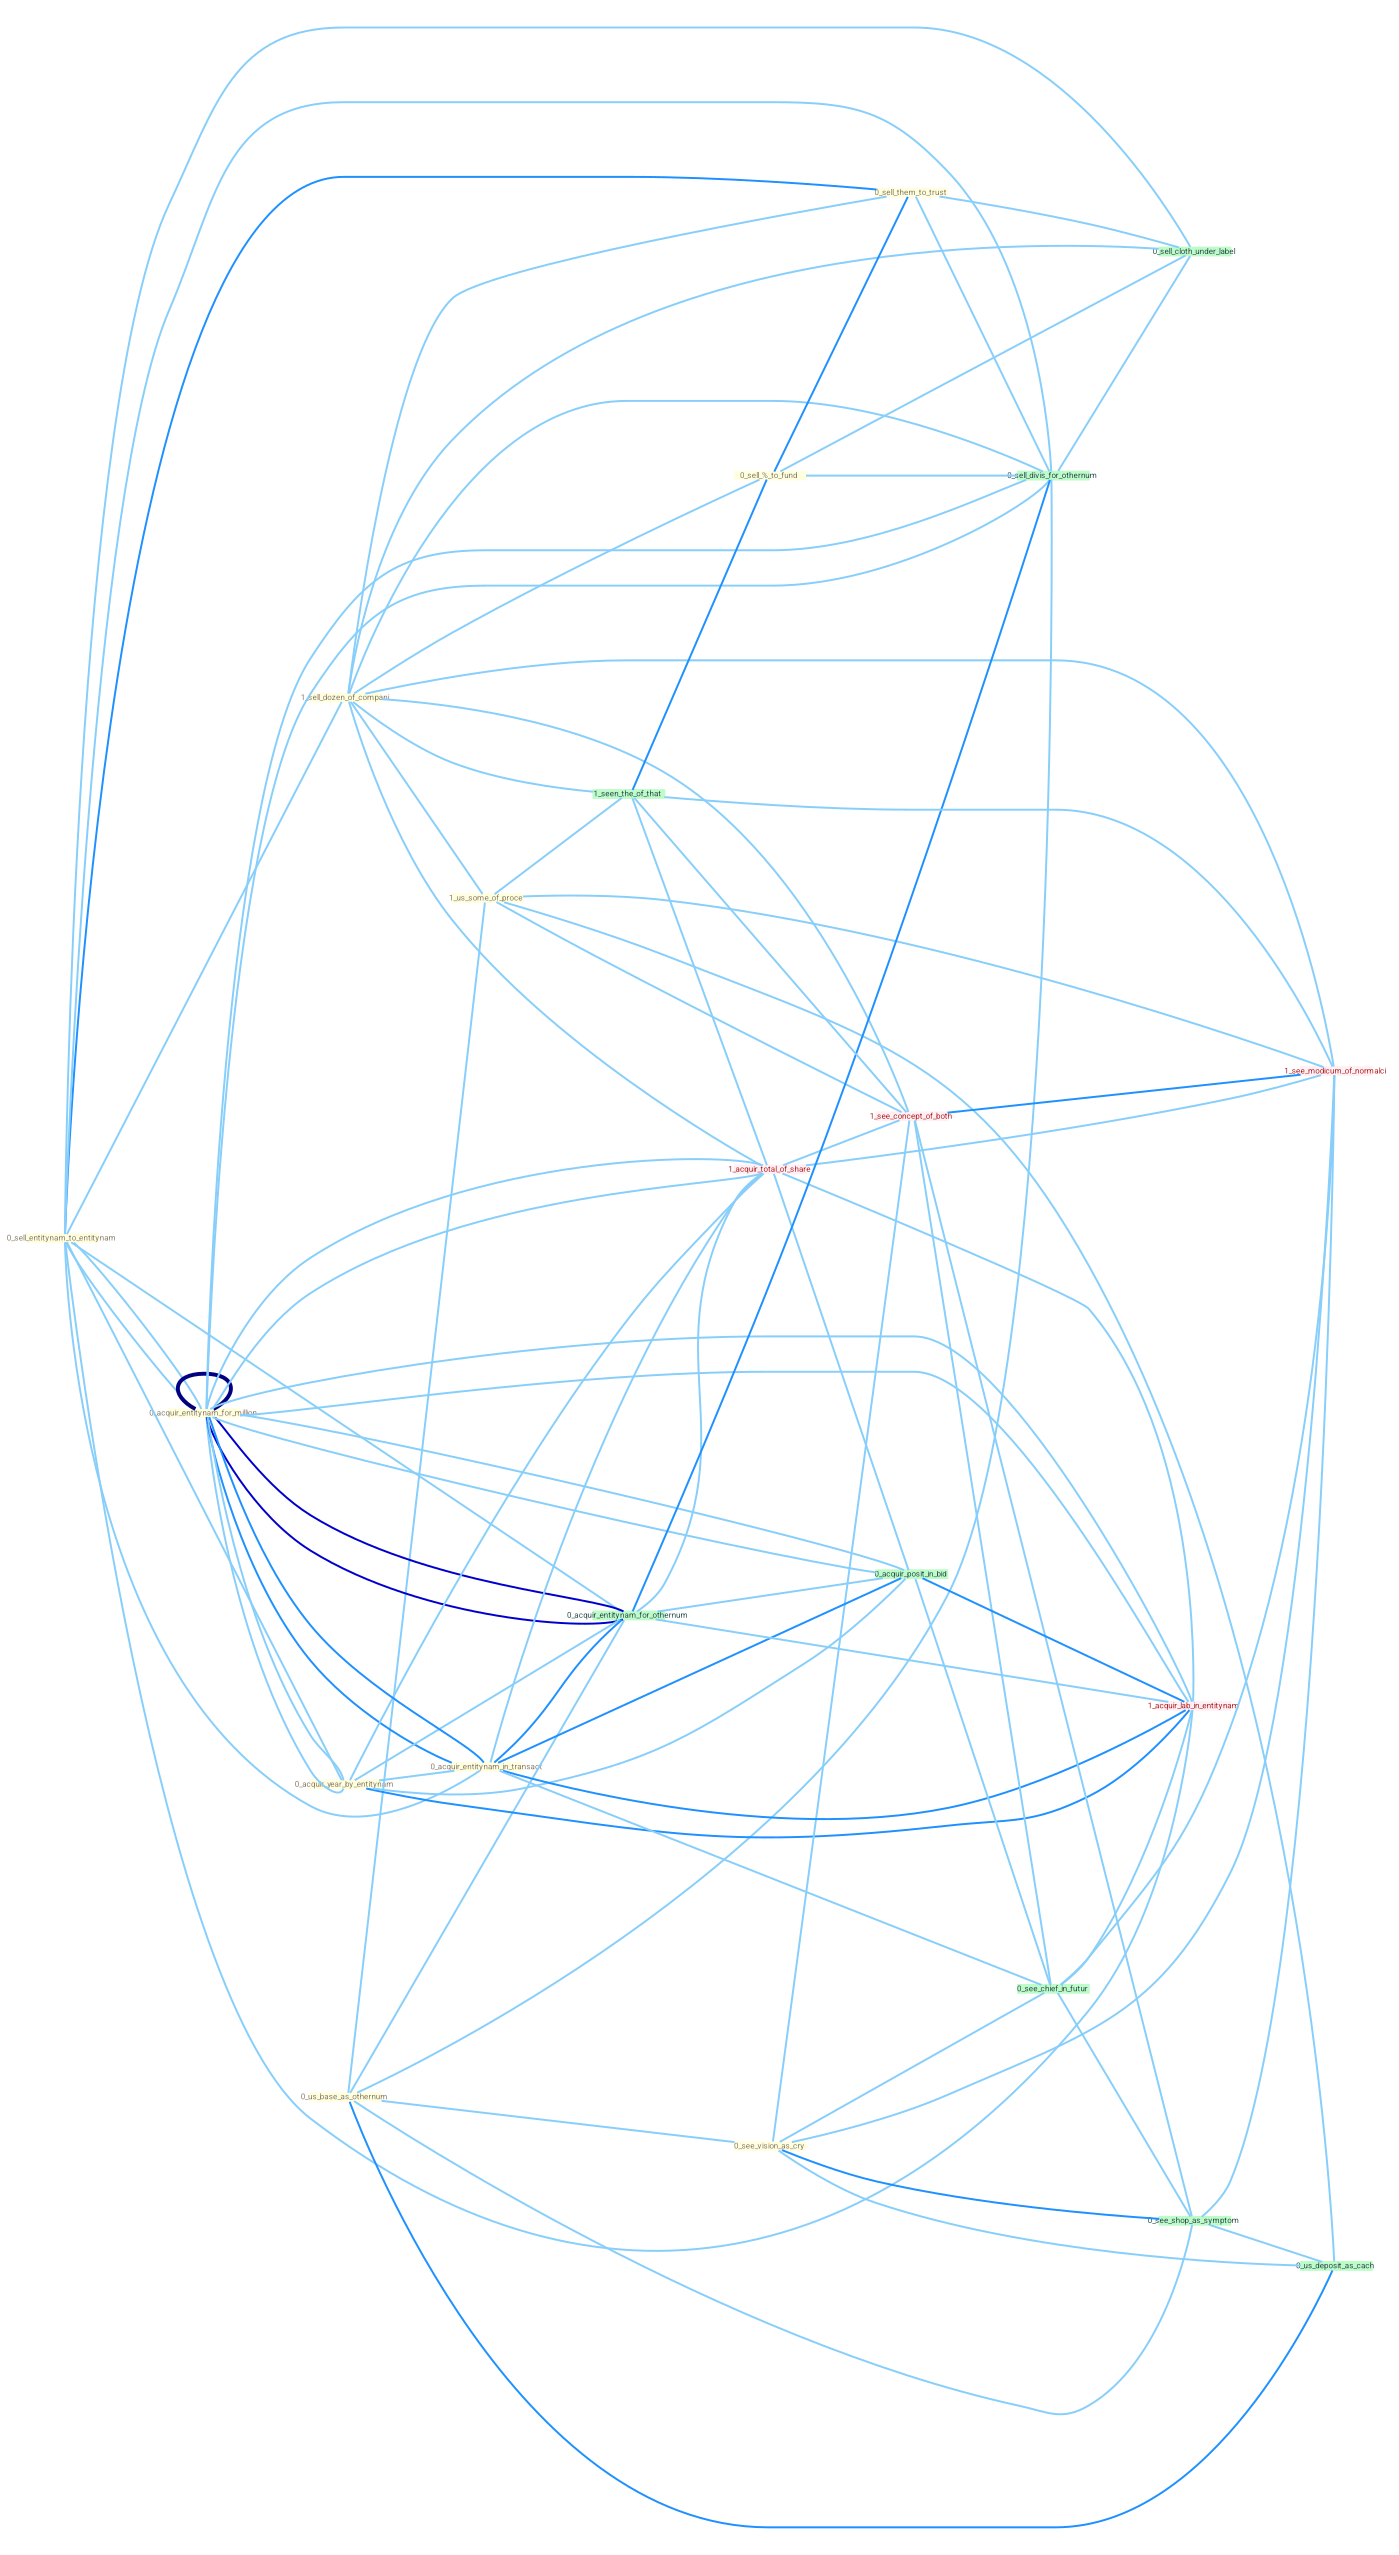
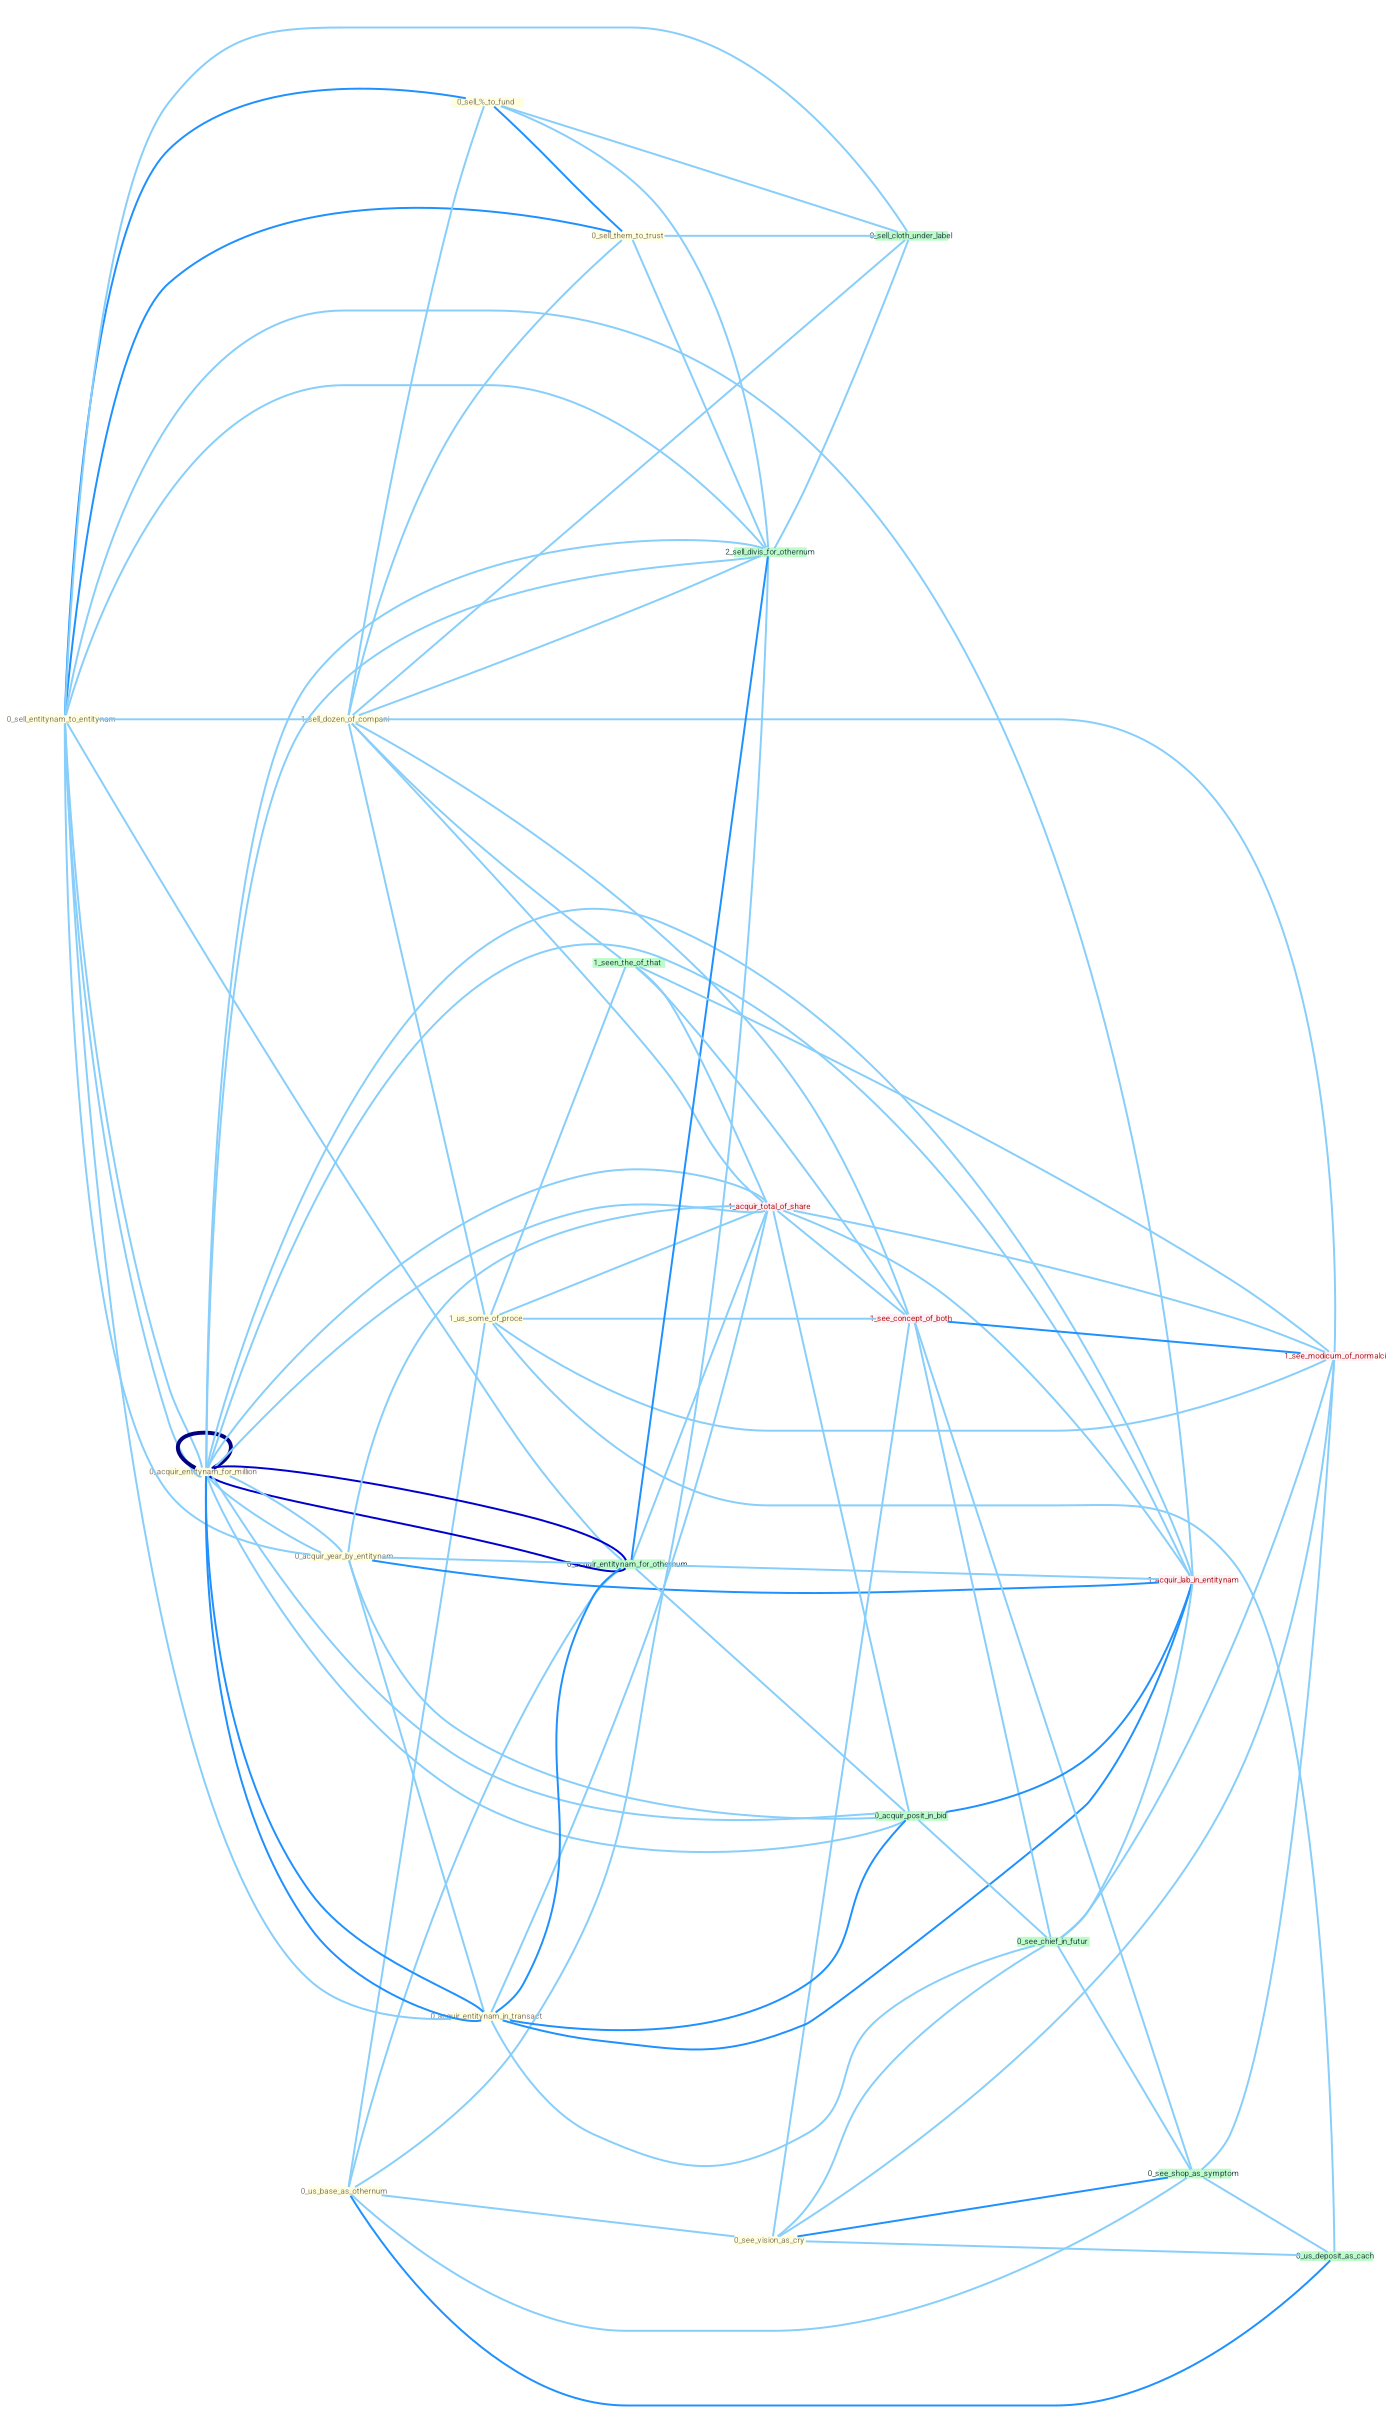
node "0_sell_divis_for_othernum": label "0_sell_divis_for_othernum" -> "2_sell_divis_for_othernum"
edge "0_sell_%_to_fund" -- "1_seen_the_of_that": now "0_sell_%_to_fund" -- "0_sell_entitynam_to_entitynam"
edge "1_acquir_total_of_share" -- "1_us_some_of_proce": added
